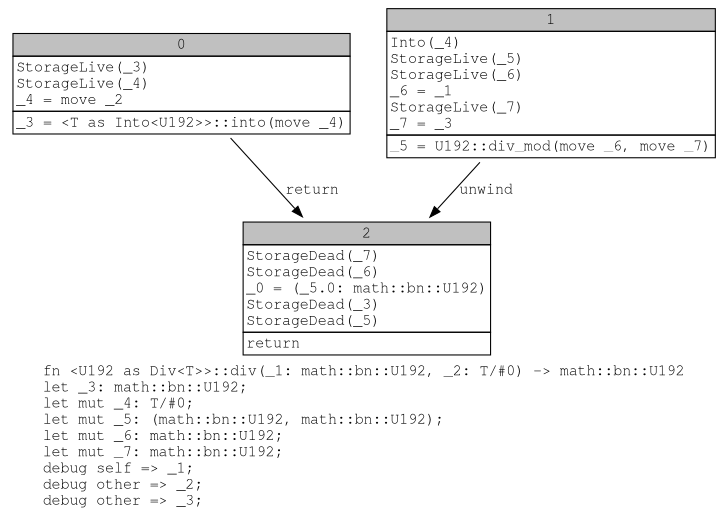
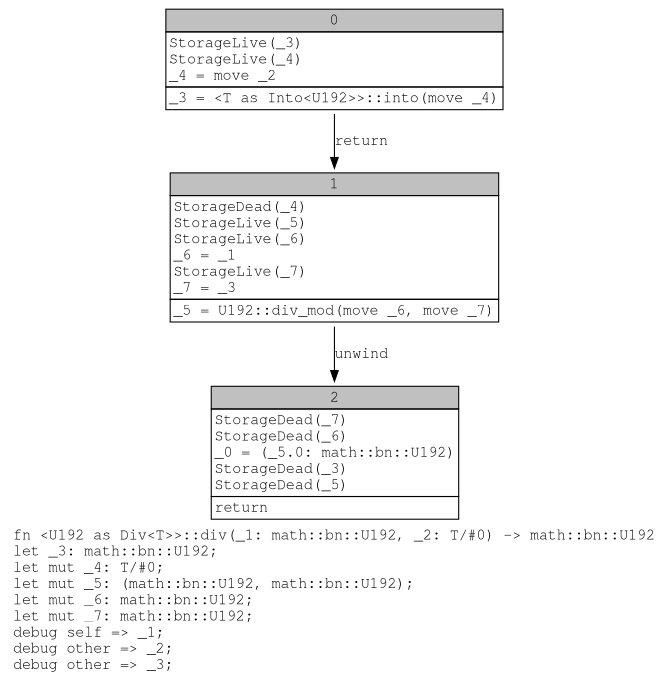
node "1": text "Into(_4)" -> "StorageDead(_4)"
edge "0" -> "2": now "0" -> "1"
